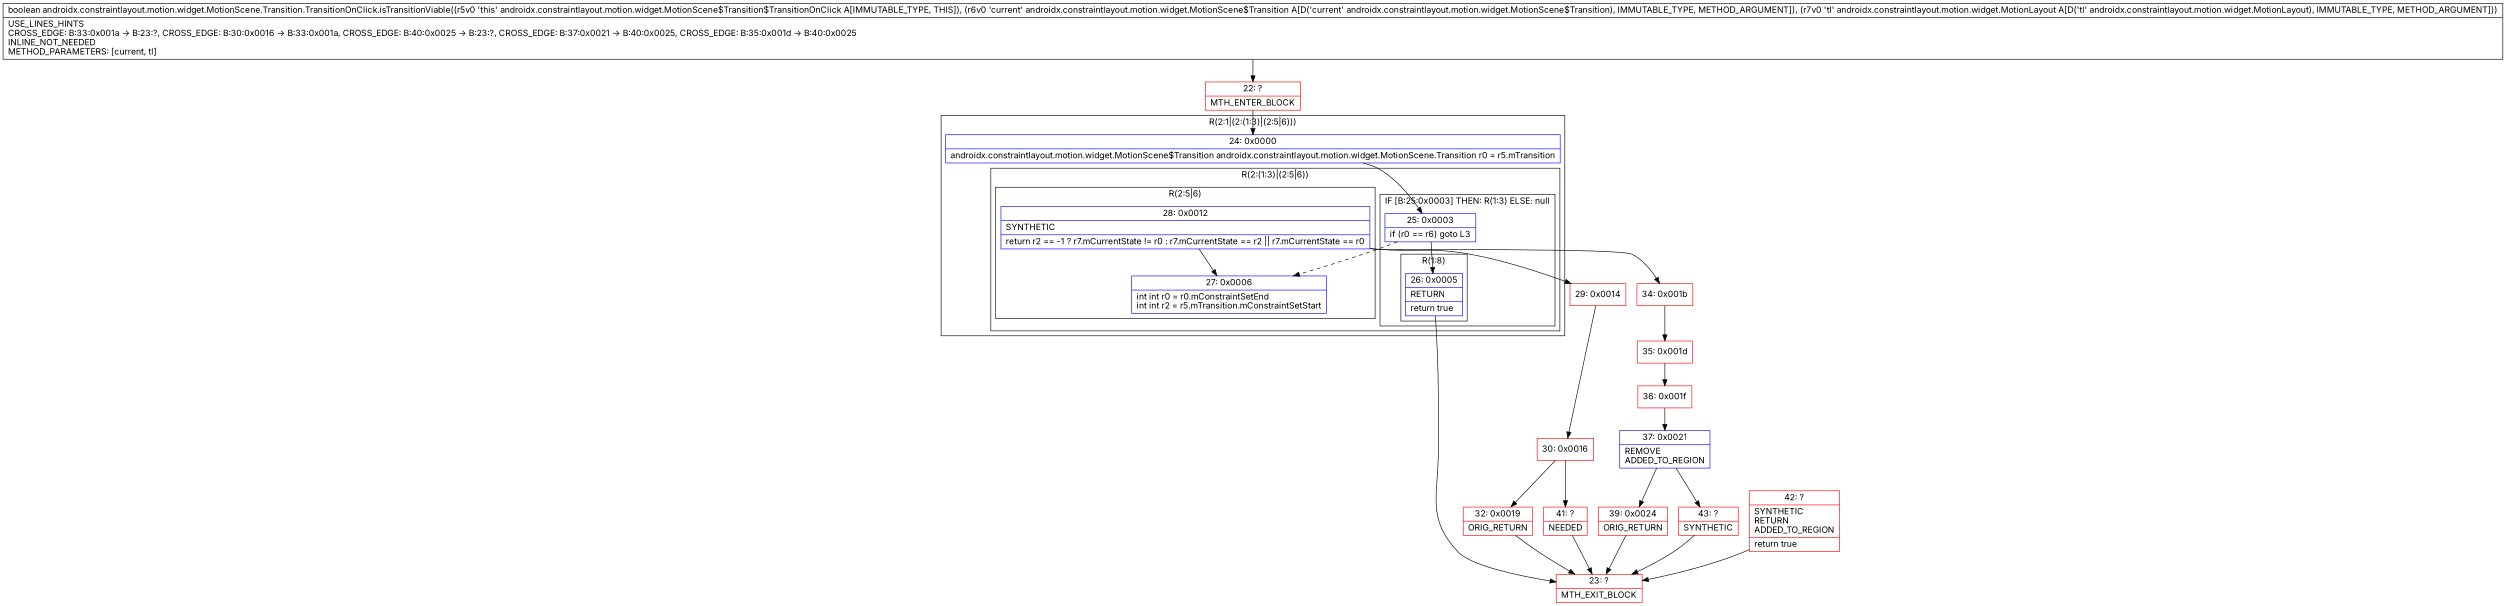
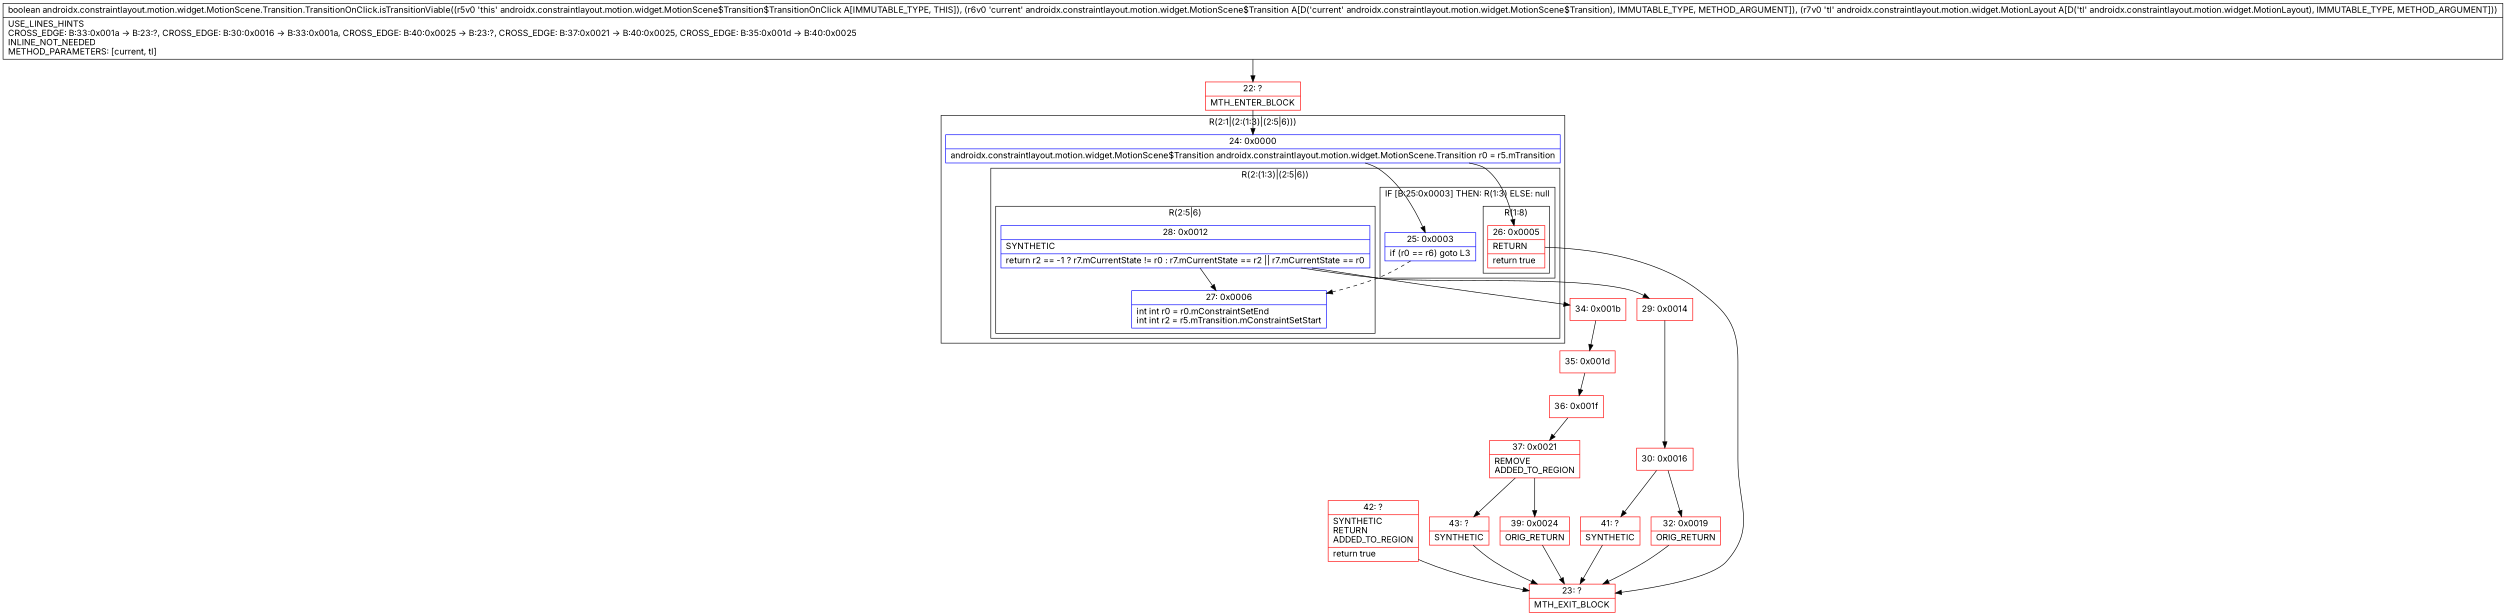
edge "25: 0x0003" -> "26: 0x0005": now "24: 0x0000" -> "26: 0x0005"
node "26: 0x0005": color blue -> red
node "37: 0x0021": color blue -> red
node "41: ?": text "NEEDED" -> "SYNTHETIC"
